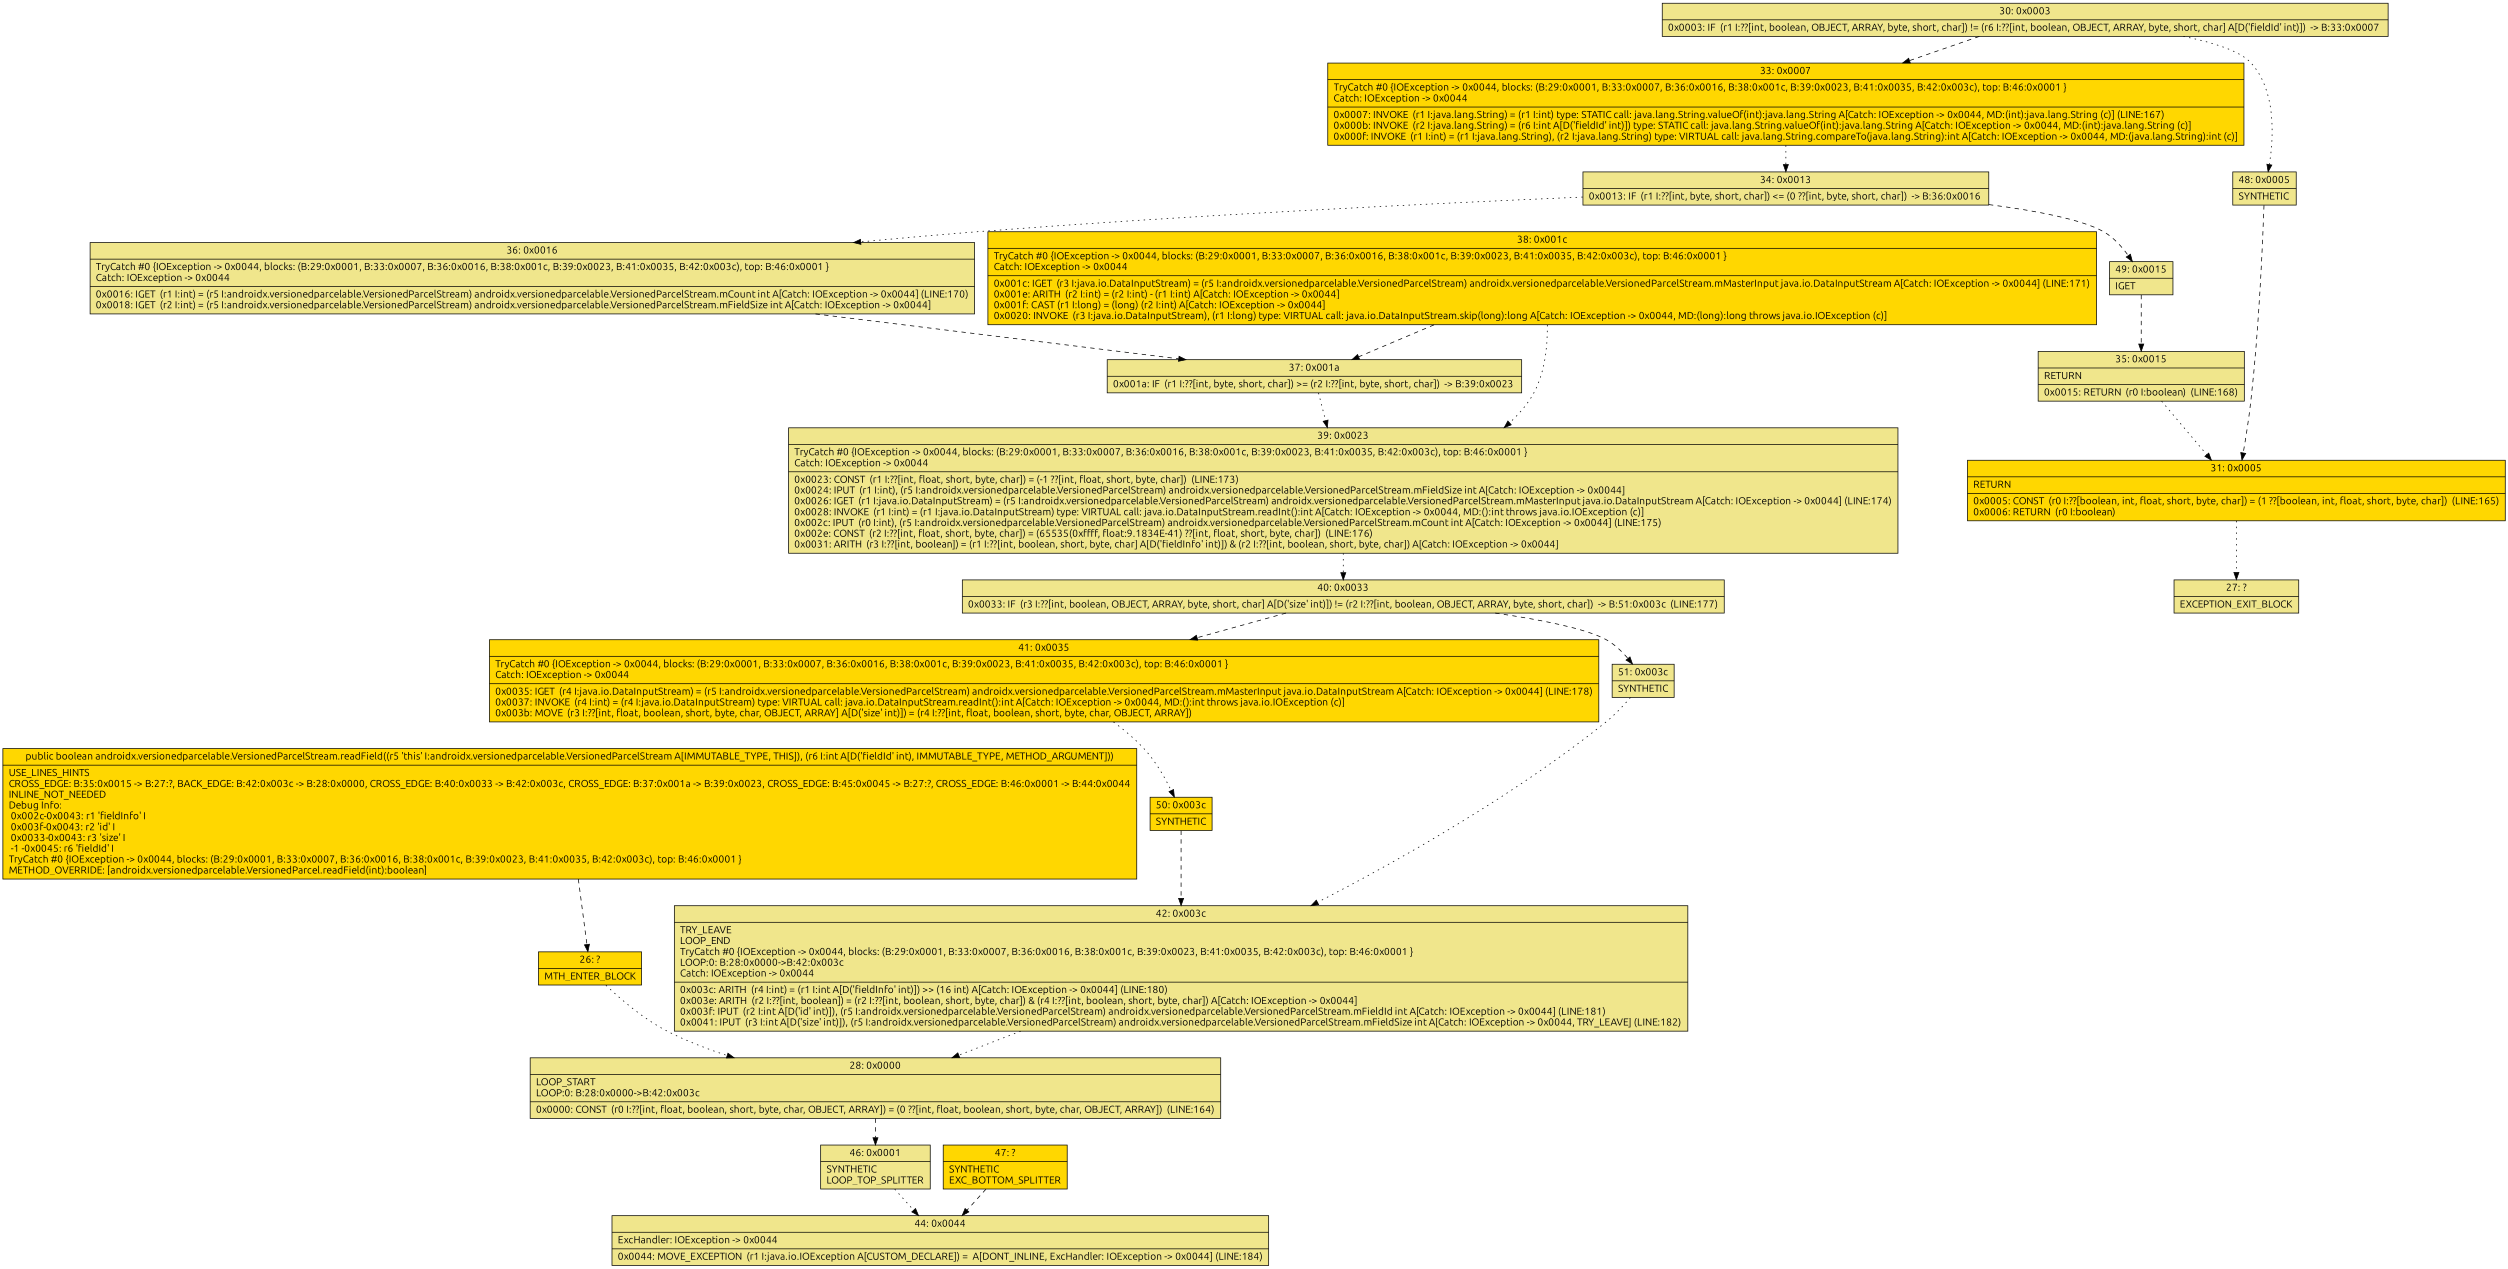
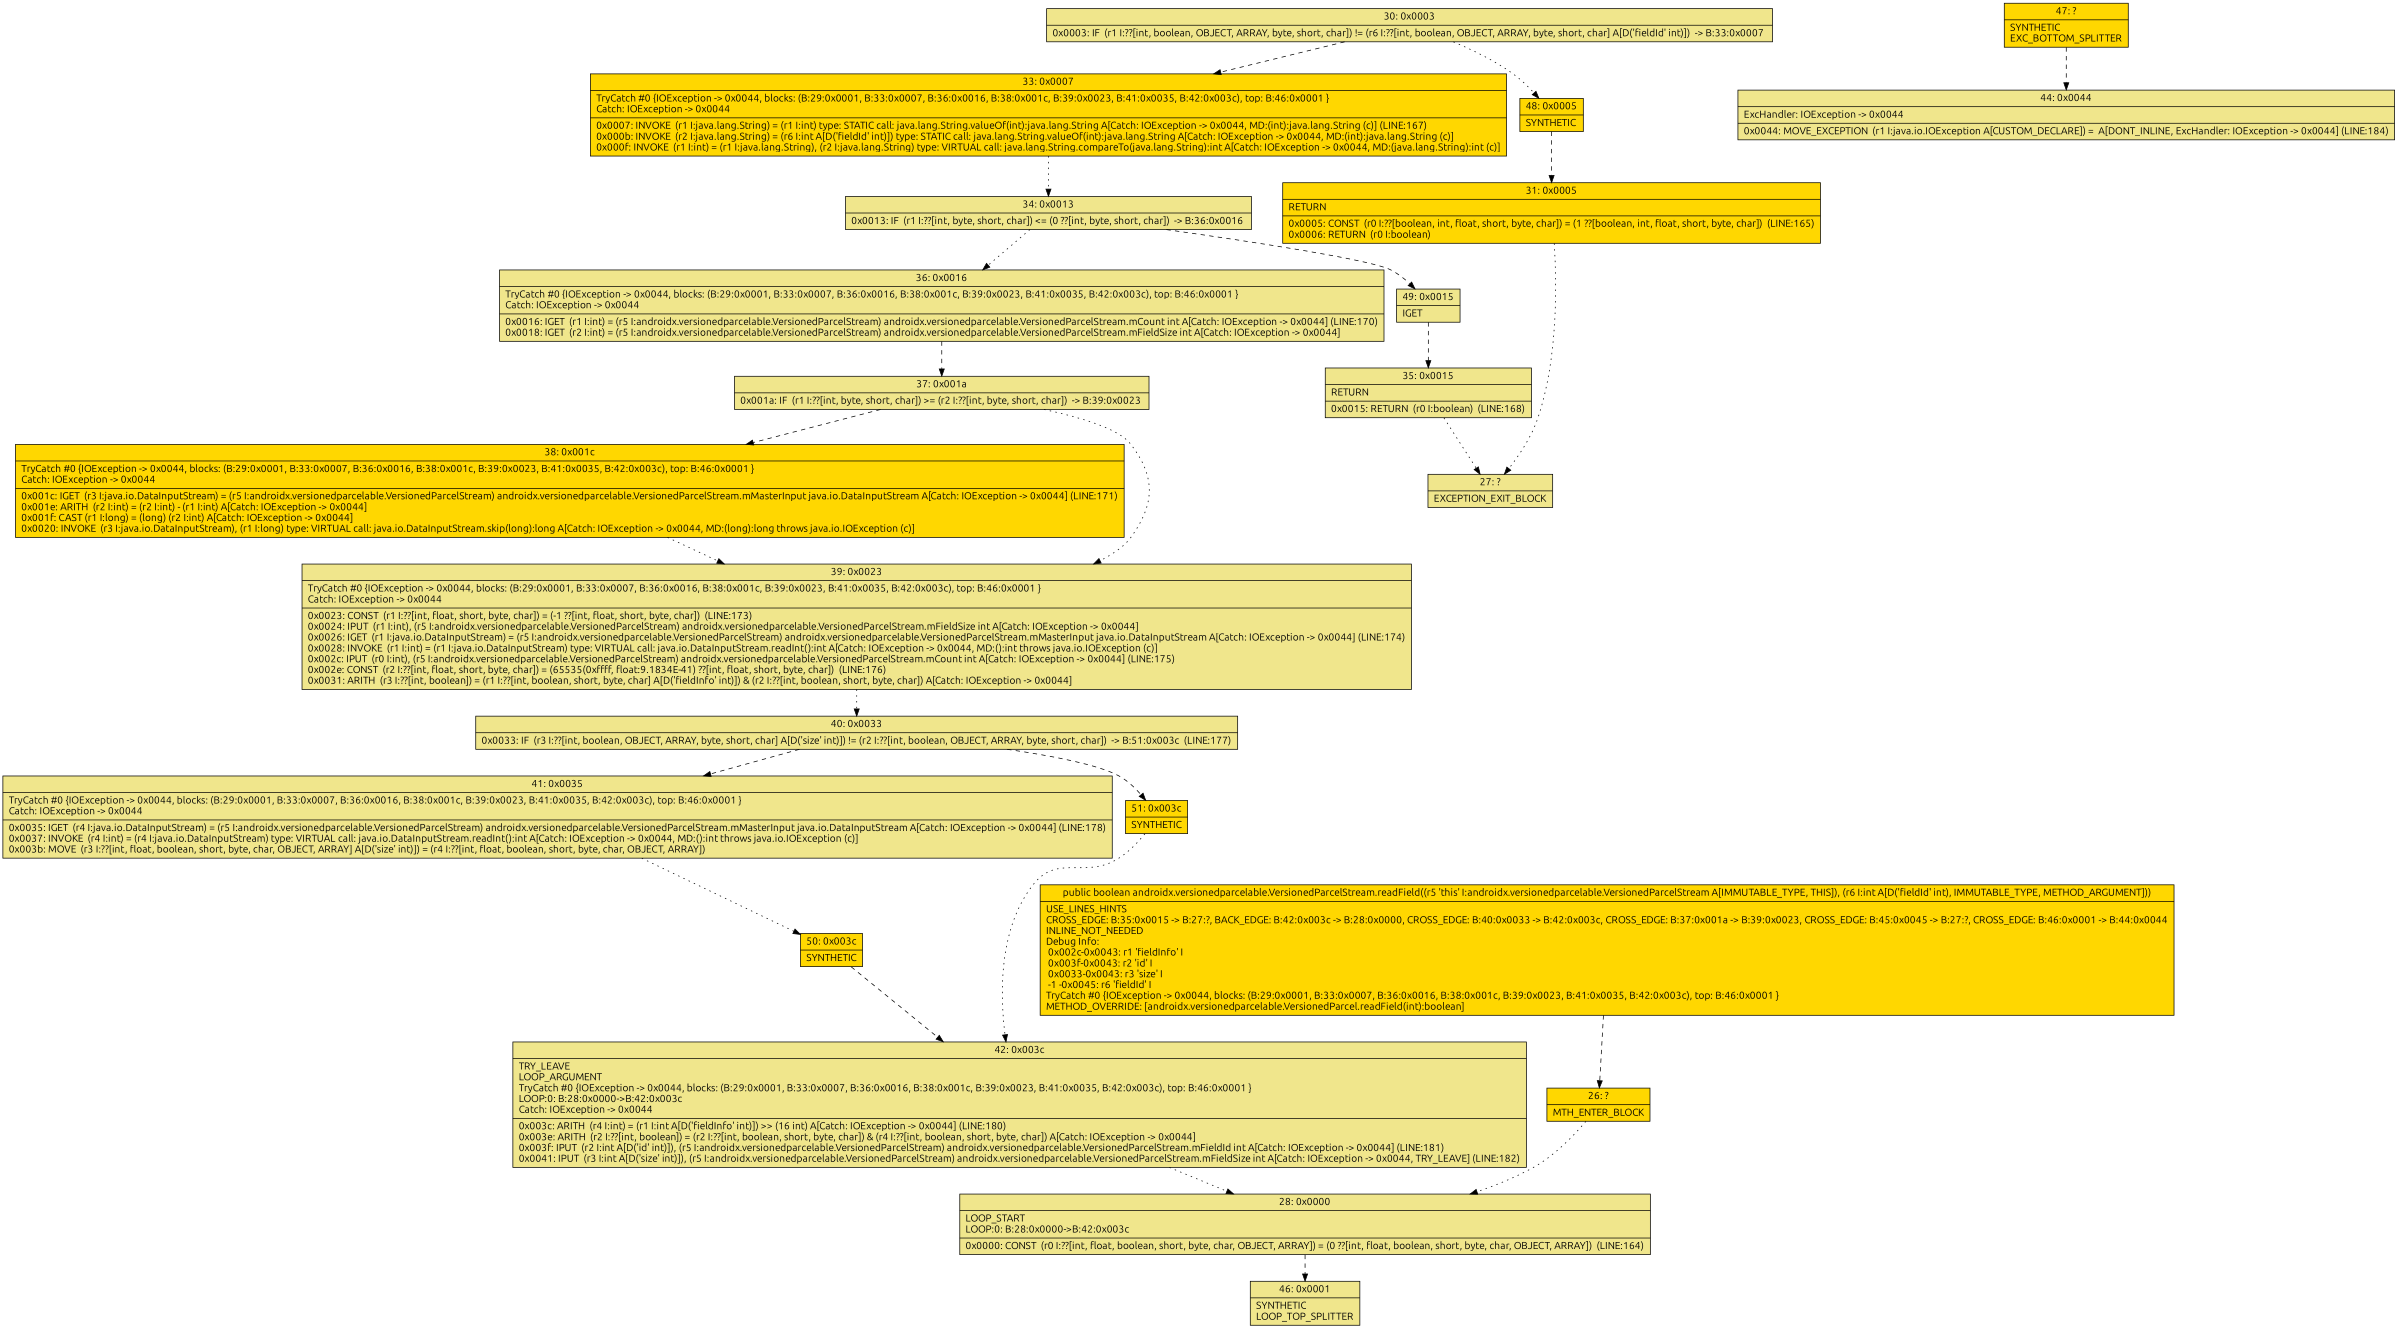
node "48: 0x0005": fillcolor khaki -> gold
edge "38: 0x001c" -> "37: 0x001a": reversed
edge "35: 0x0015" -> "31: 0x0005": now "35: 0x0015" -> "27: ?"
node "41: 0x0035": fillcolor gold -> khaki
node "51: 0x003c": fillcolor khaki -> gold
node "42: 0x003c": text "LOOP_END" -> "LOOP_ARGUMENT"
edge "46: 0x0001" -> "44: 0x0044": removed
